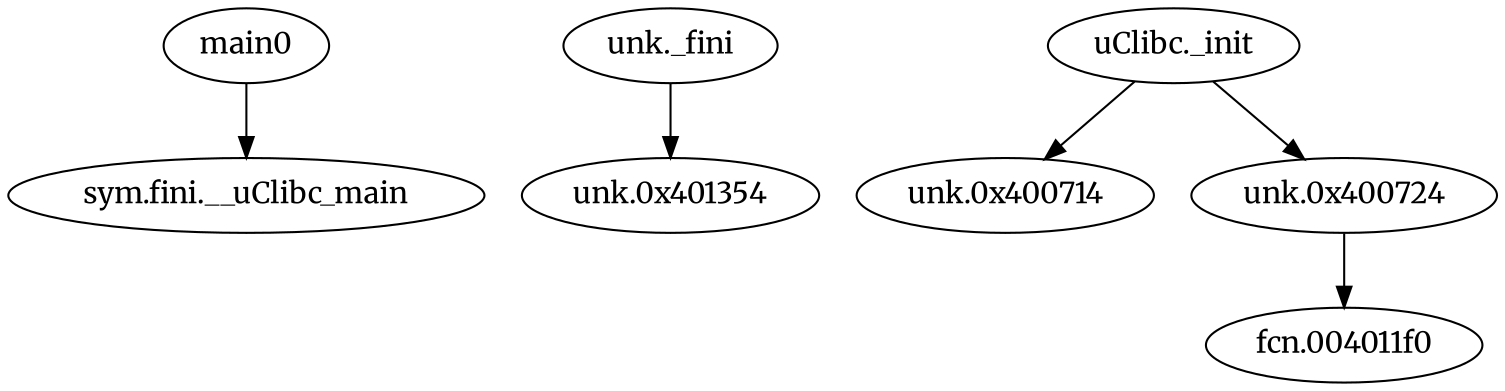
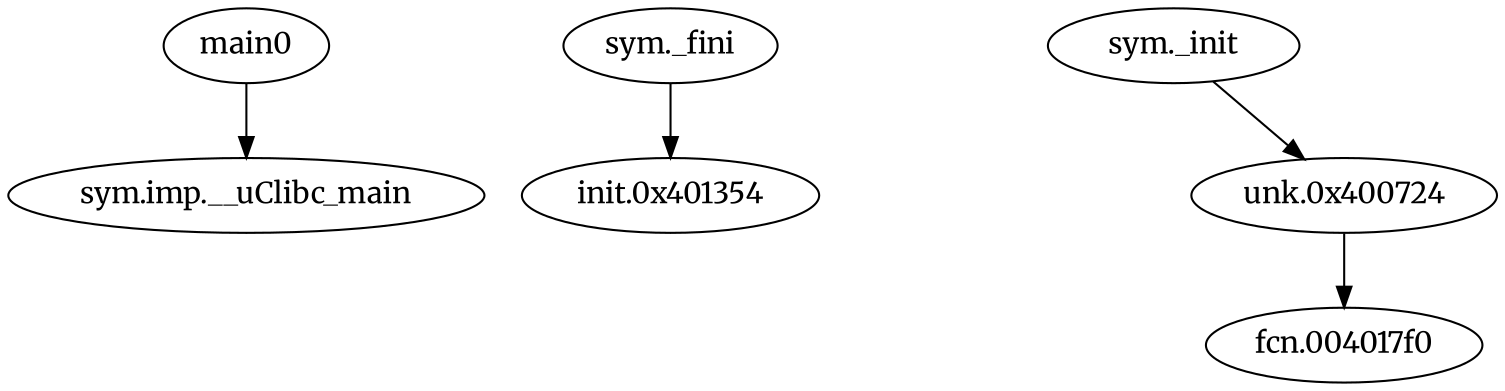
node "unk._fini": label "unk._fini" -> "sym._fini"
node "uClibc._init": label "uClibc._init" -> "sym._init"
node "sym.fini.__uClibc_main": label "sym.fini.__uClibc_main" -> "sym.imp.__uClibc_main"
node "unk.0x401354": label "unk.0x401354" -> "init.0x401354"
node "unk.0x400714": removed
node "fcn.004011f0": label "fcn.004011f0" -> "fcn.004017f0"
